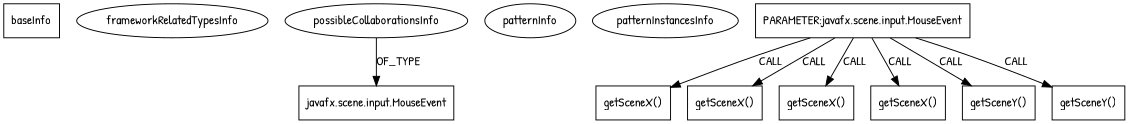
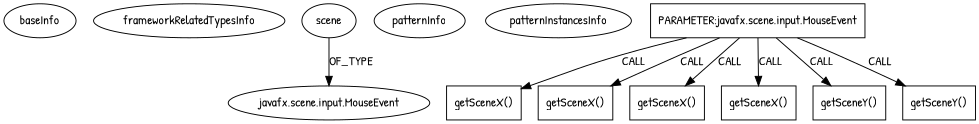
node "baseInfo": shape box -> ellipse
node "possibleCollaborationsInfo": label "possibleCollaborationsInfo" -> "scene"
node "javafx.scene.input.MouseEvent": shape box -> ellipse
